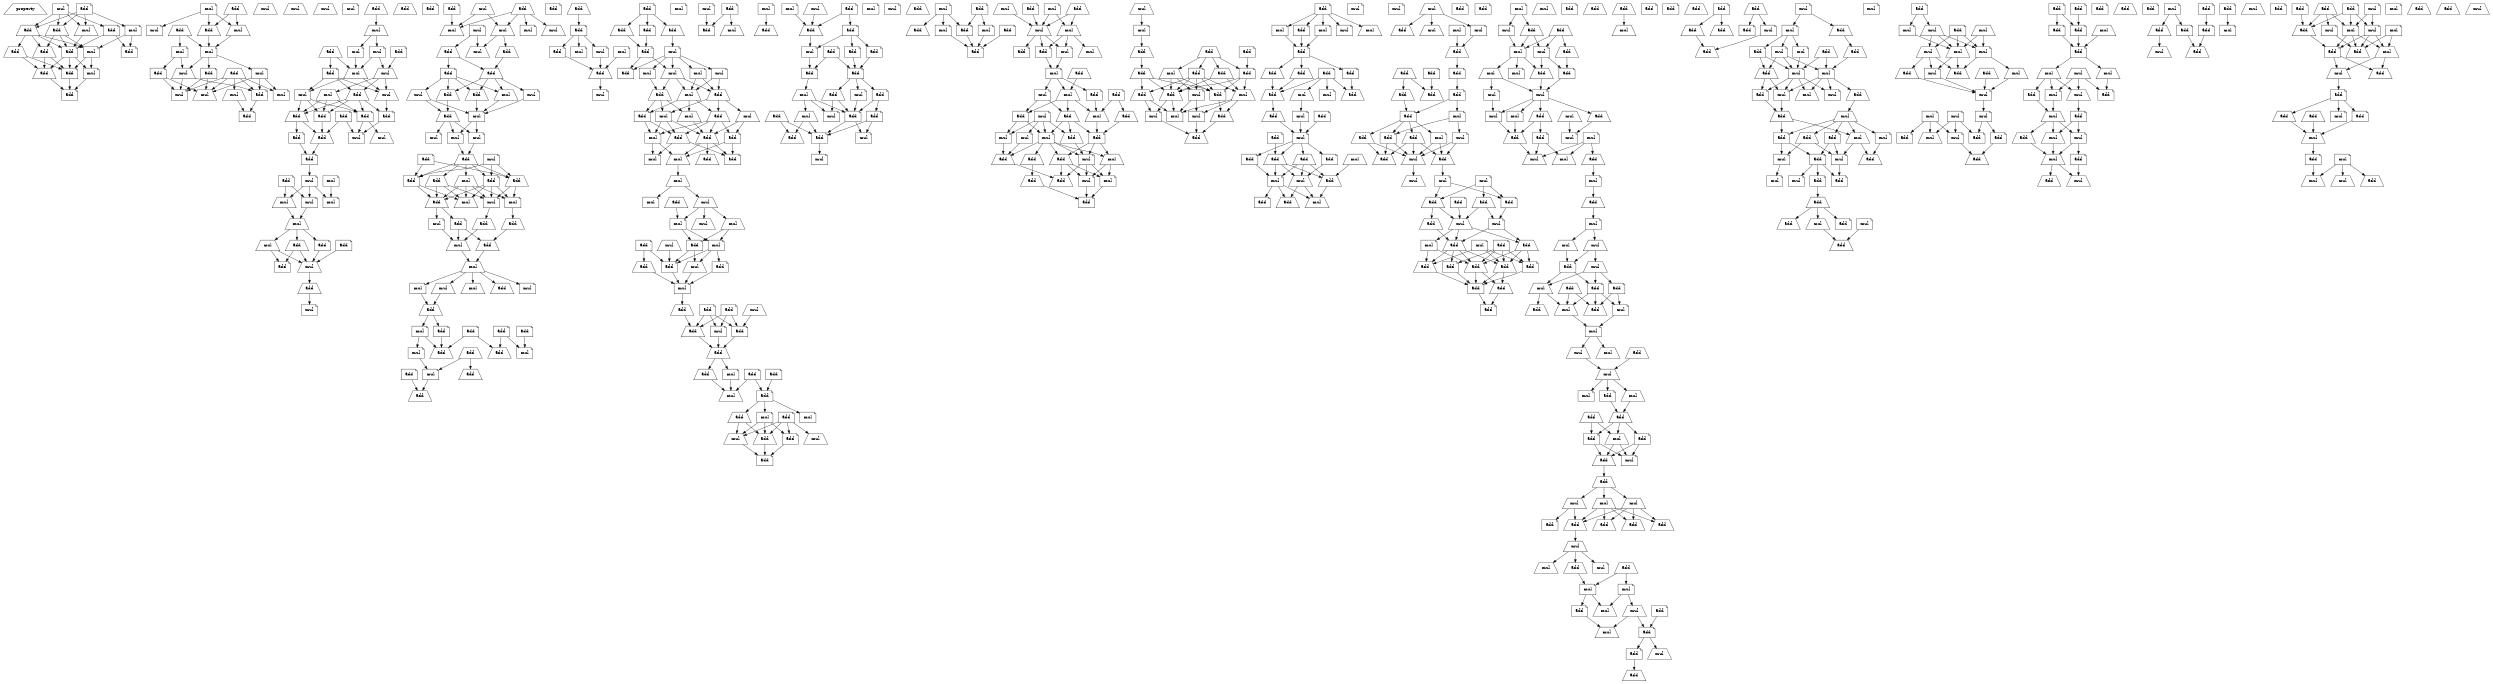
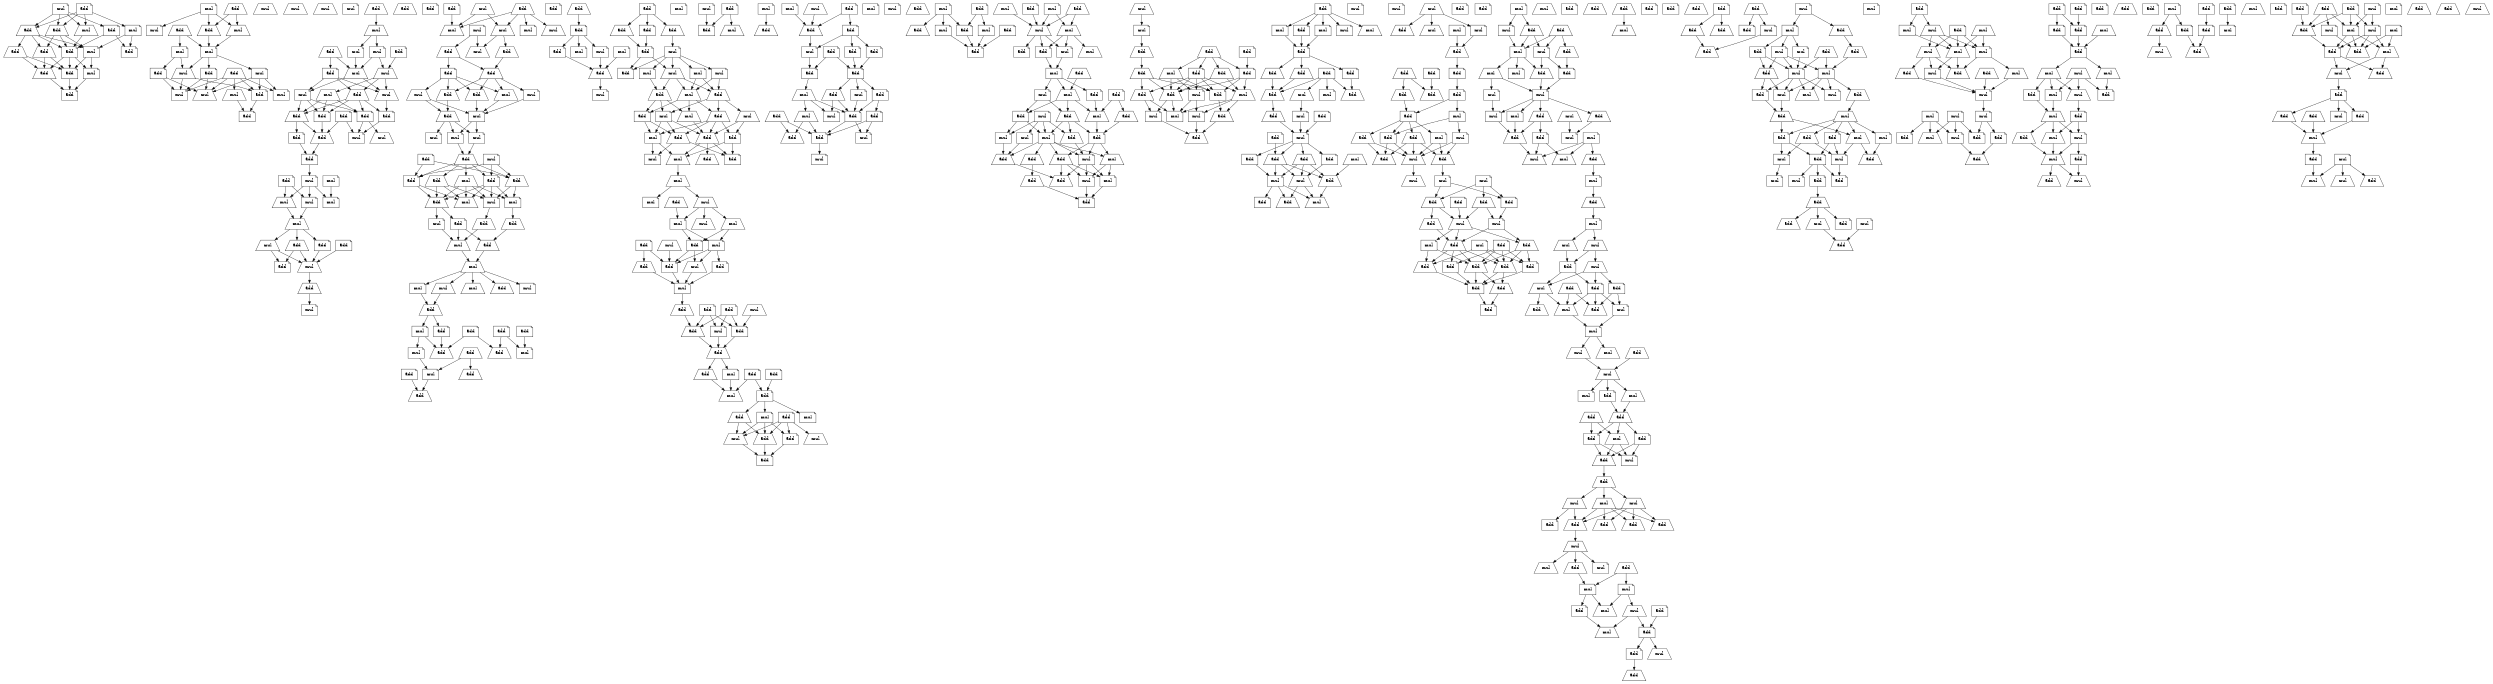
node "property": removed
